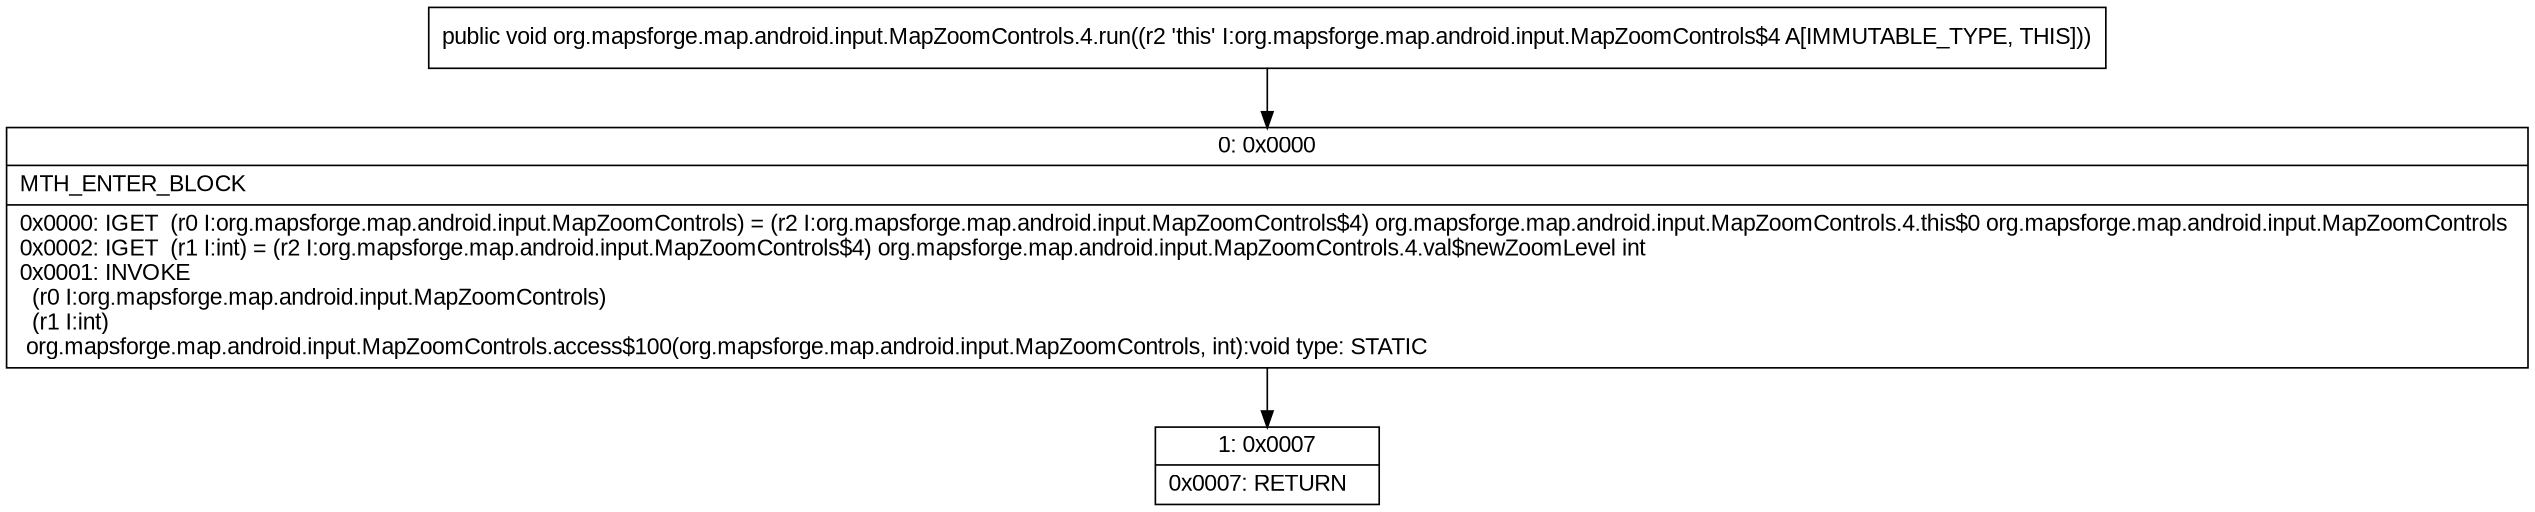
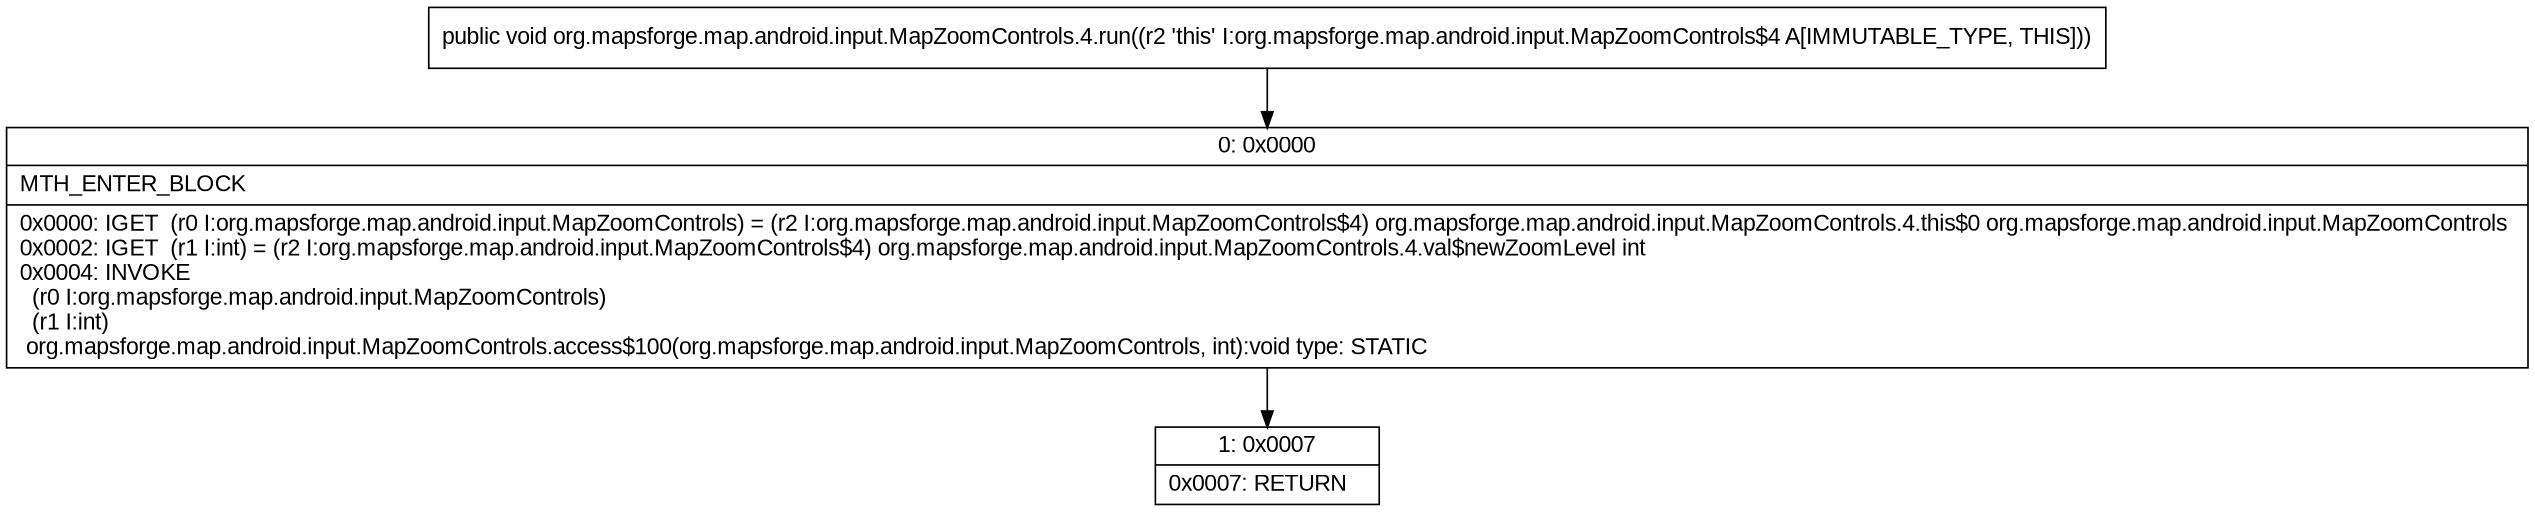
node "0: 0x0000": text "0x0001: INVOKE" -> "0x0004: INVOKE"
